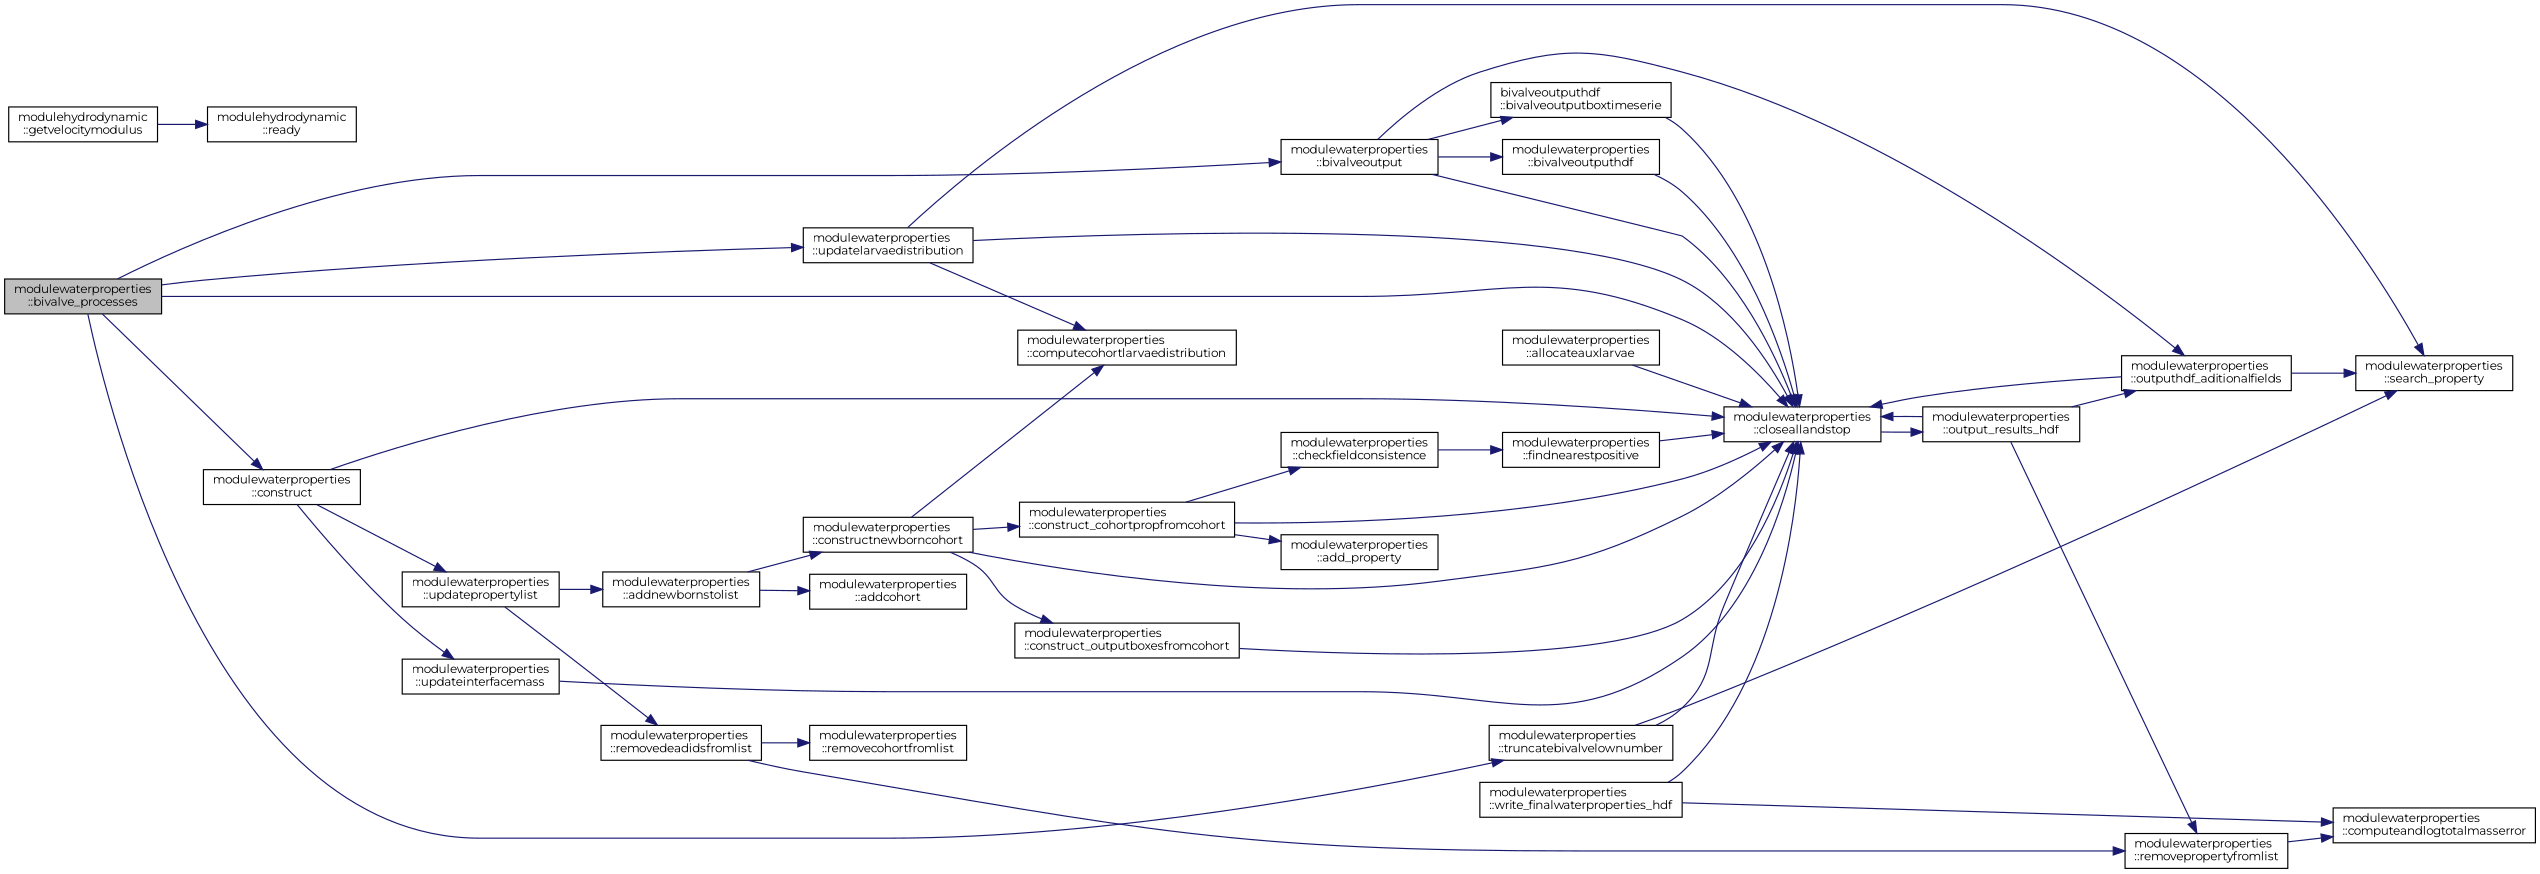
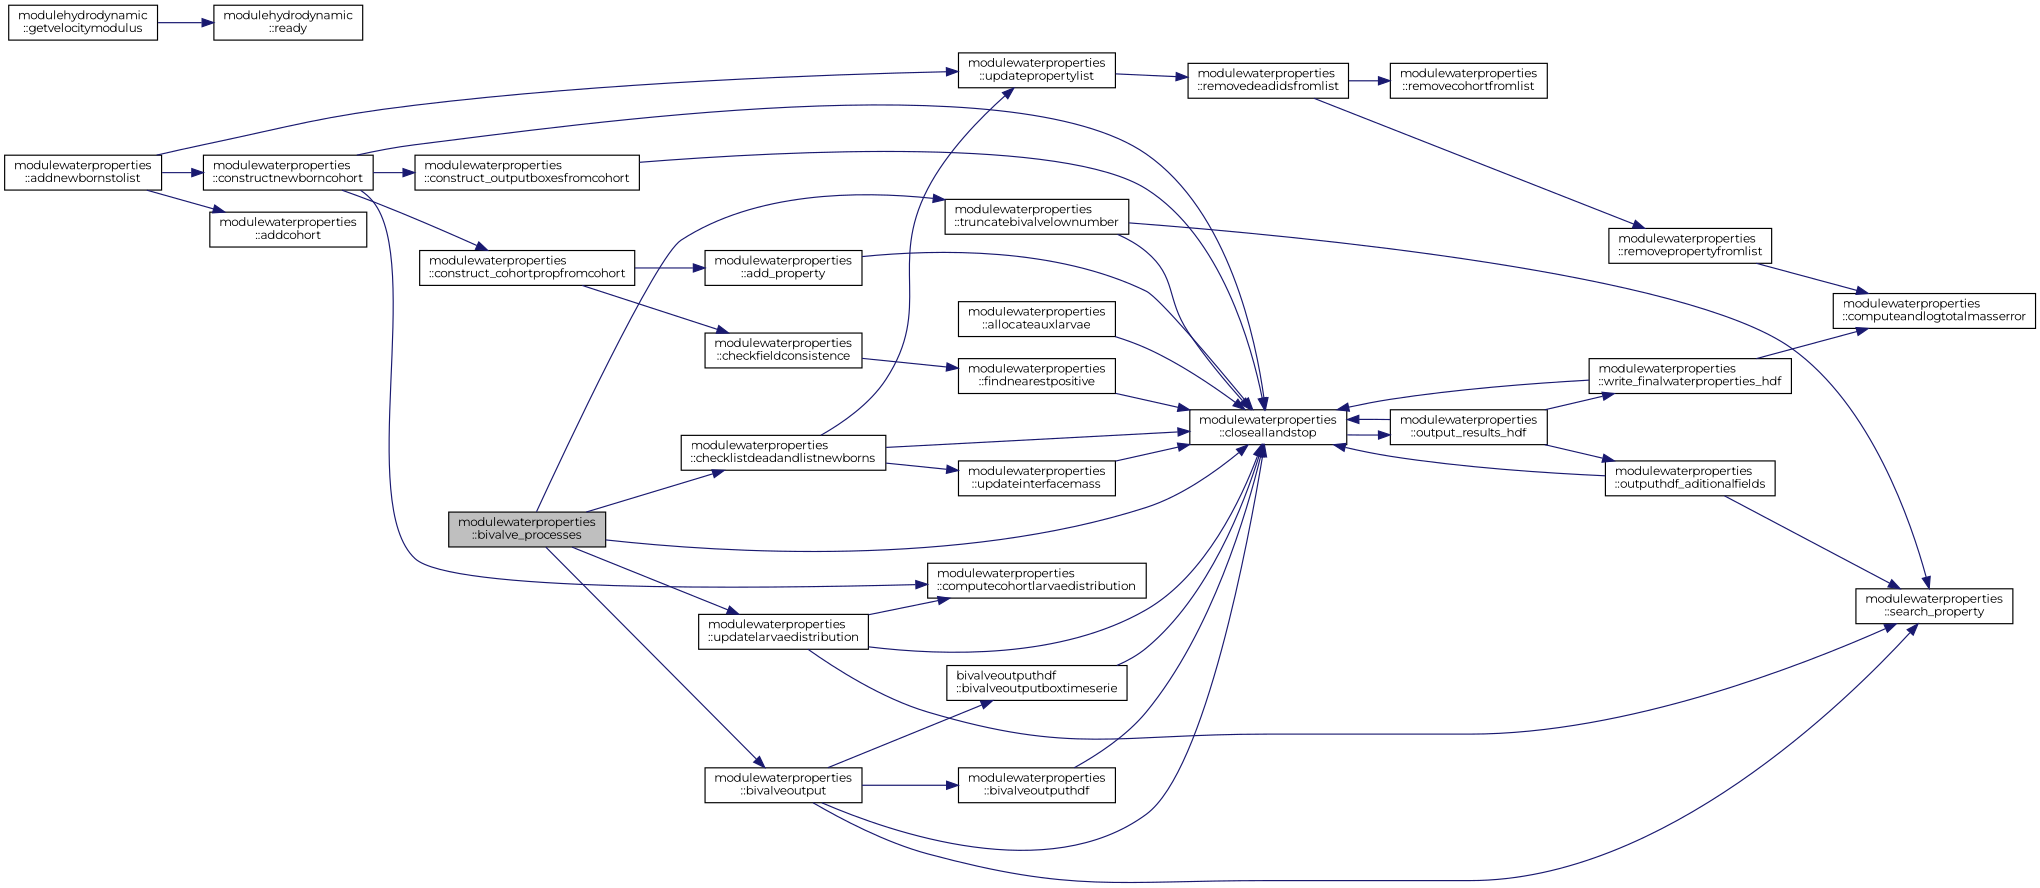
edge "modulewaterproperties ::bivalveoutput" -> "modulewaterproperties ::outputhdf_aditionalfields": now "modulewaterproperties ::bivalveoutput" -> "modulewaterproperties ::search_property"
node "modulewaterproperties ::construct": label "modulewaterproperties ::construct" -> "modulewaterproperties ::checklistdeadandlistnewborns"
edge "modulewaterproperties ::construct_cohortpropfromcohort" -> "modulewaterproperties ::closeallandstop": now "modulewaterproperties ::add_property" -> "modulewaterproperties ::closeallandstop"
edge "modulewaterproperties ::updatepropertylist" -> "modulewaterproperties ::addnewbornstolist": reversed
edge "modulewaterproperties ::output_results_hdf" -> "modulewaterproperties ::removepropertyfromlist": now "modulewaterproperties ::output_results_hdf" -> "modulewaterproperties ::write_finalwaterproperties_hdf"
